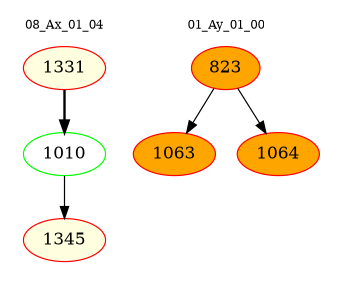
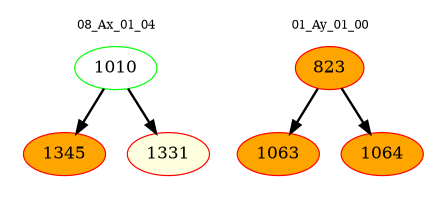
edge "1331" -> "1010": reversed
edge "823" -> "1063": style solid -> bold
edge "823" -> "1064": style solid -> bold
edge "1010" -> "1345": style solid -> bold
node "1345": fillcolor lightyellow -> orange
